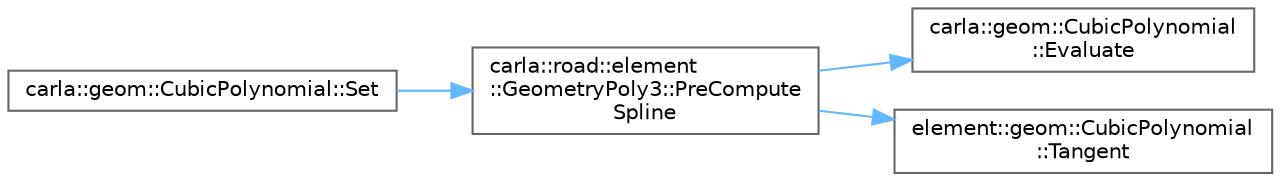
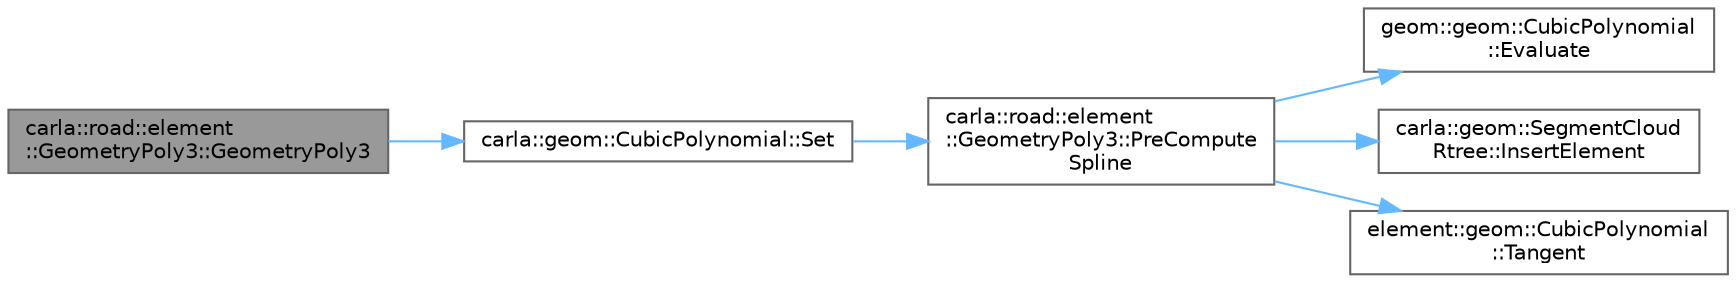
node "carla::geom::CubicPolynomial ::Evaluate": label "carla::geom::CubicPolynomial ::Evaluate" -> "geom::geom::CubicPolynomial ::Evaluate"
node "carla::road::element ::GeometryPoly3::GeometryPoly3": added
node "carla::geom::SegmentCloud Rtree::InsertElement": added
